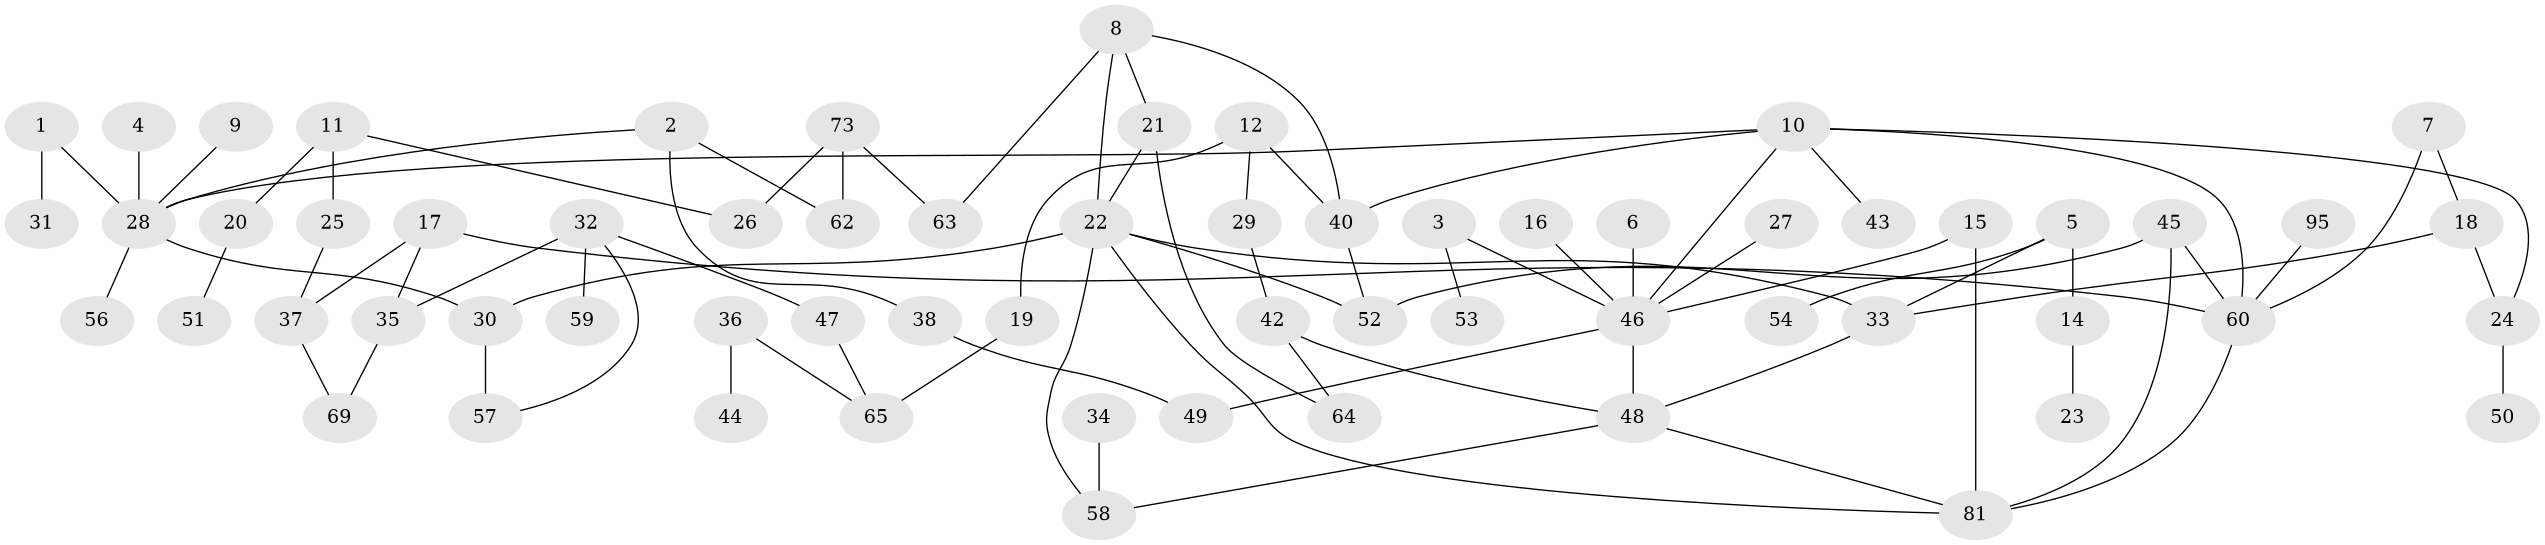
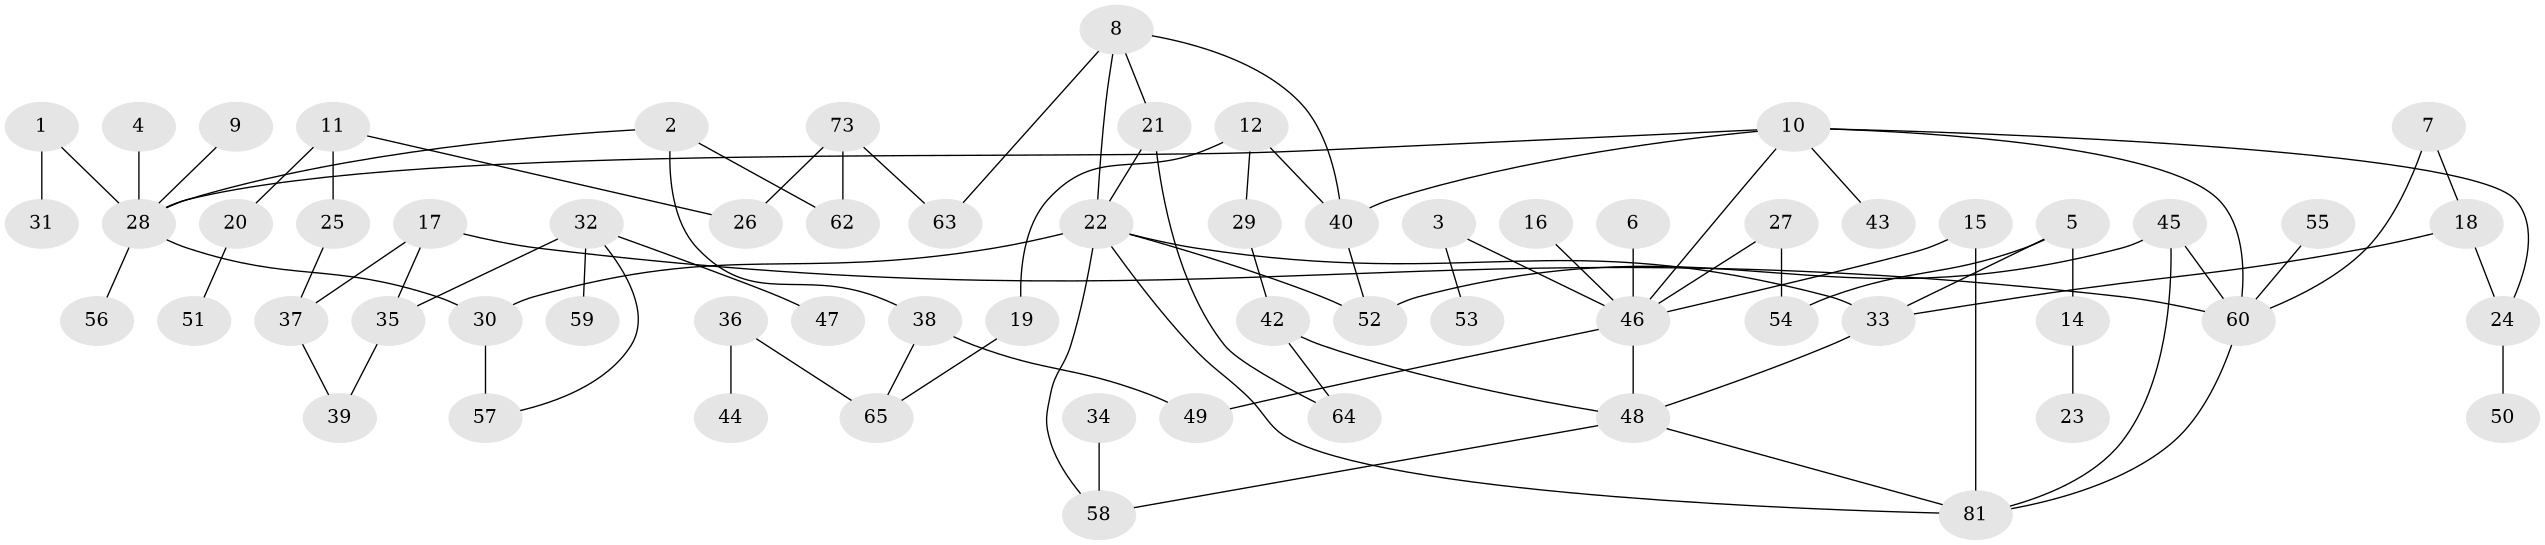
node "95": label "95" -> "55"
edge "27" -- "54": added
edge "47" -- "65": now "38" -- "65"
node "69": label "69" -> "39"
